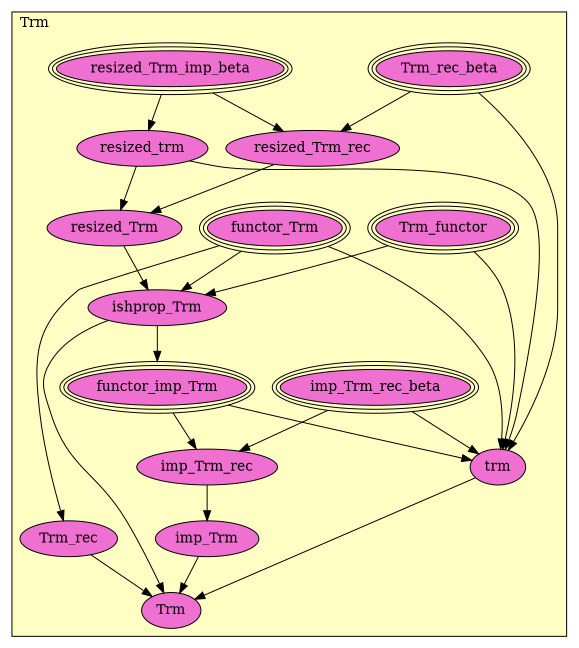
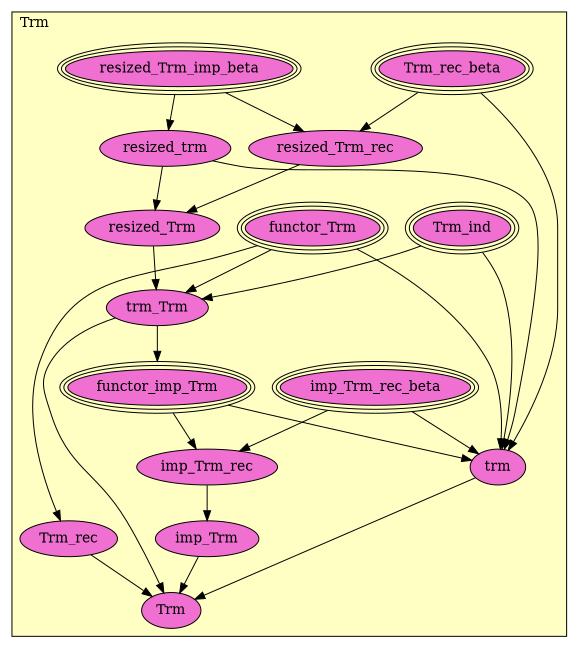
node "Trm_functor": label "Trm_functor" -> "Trm_ind"
node "ishprop_Trm": label "ishprop_Trm" -> "trm_Trm"
